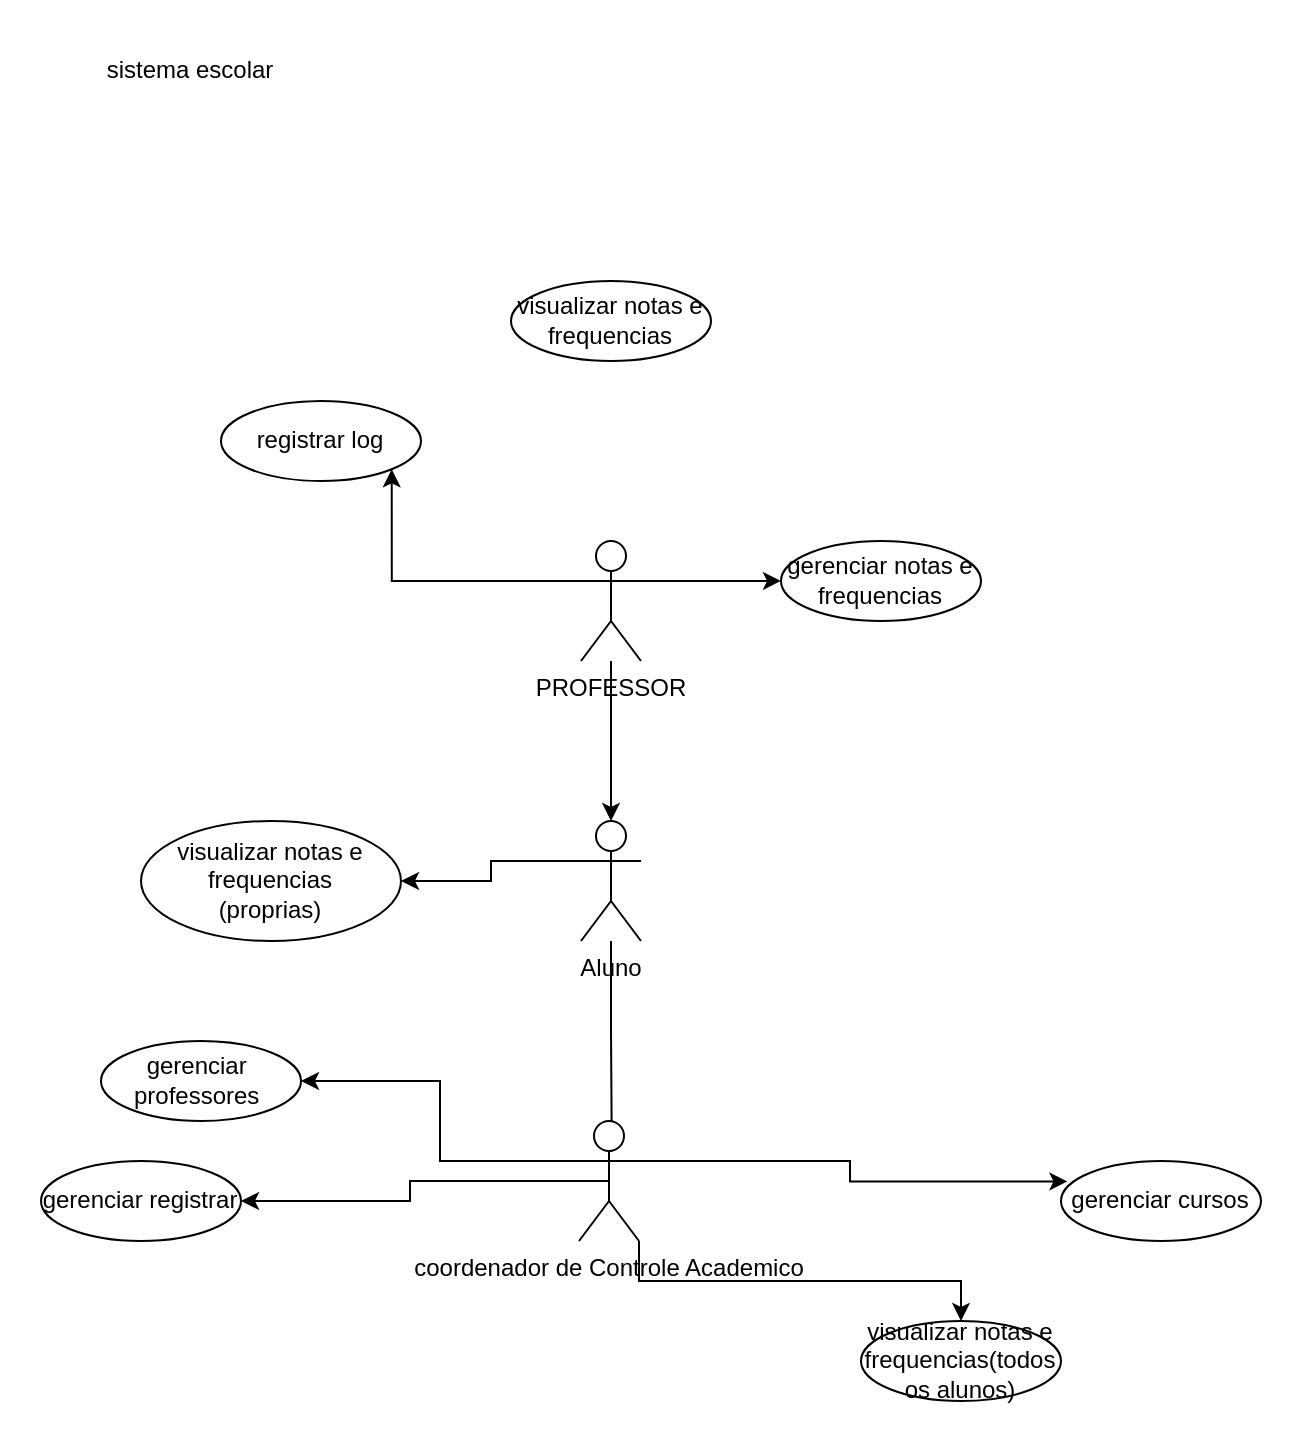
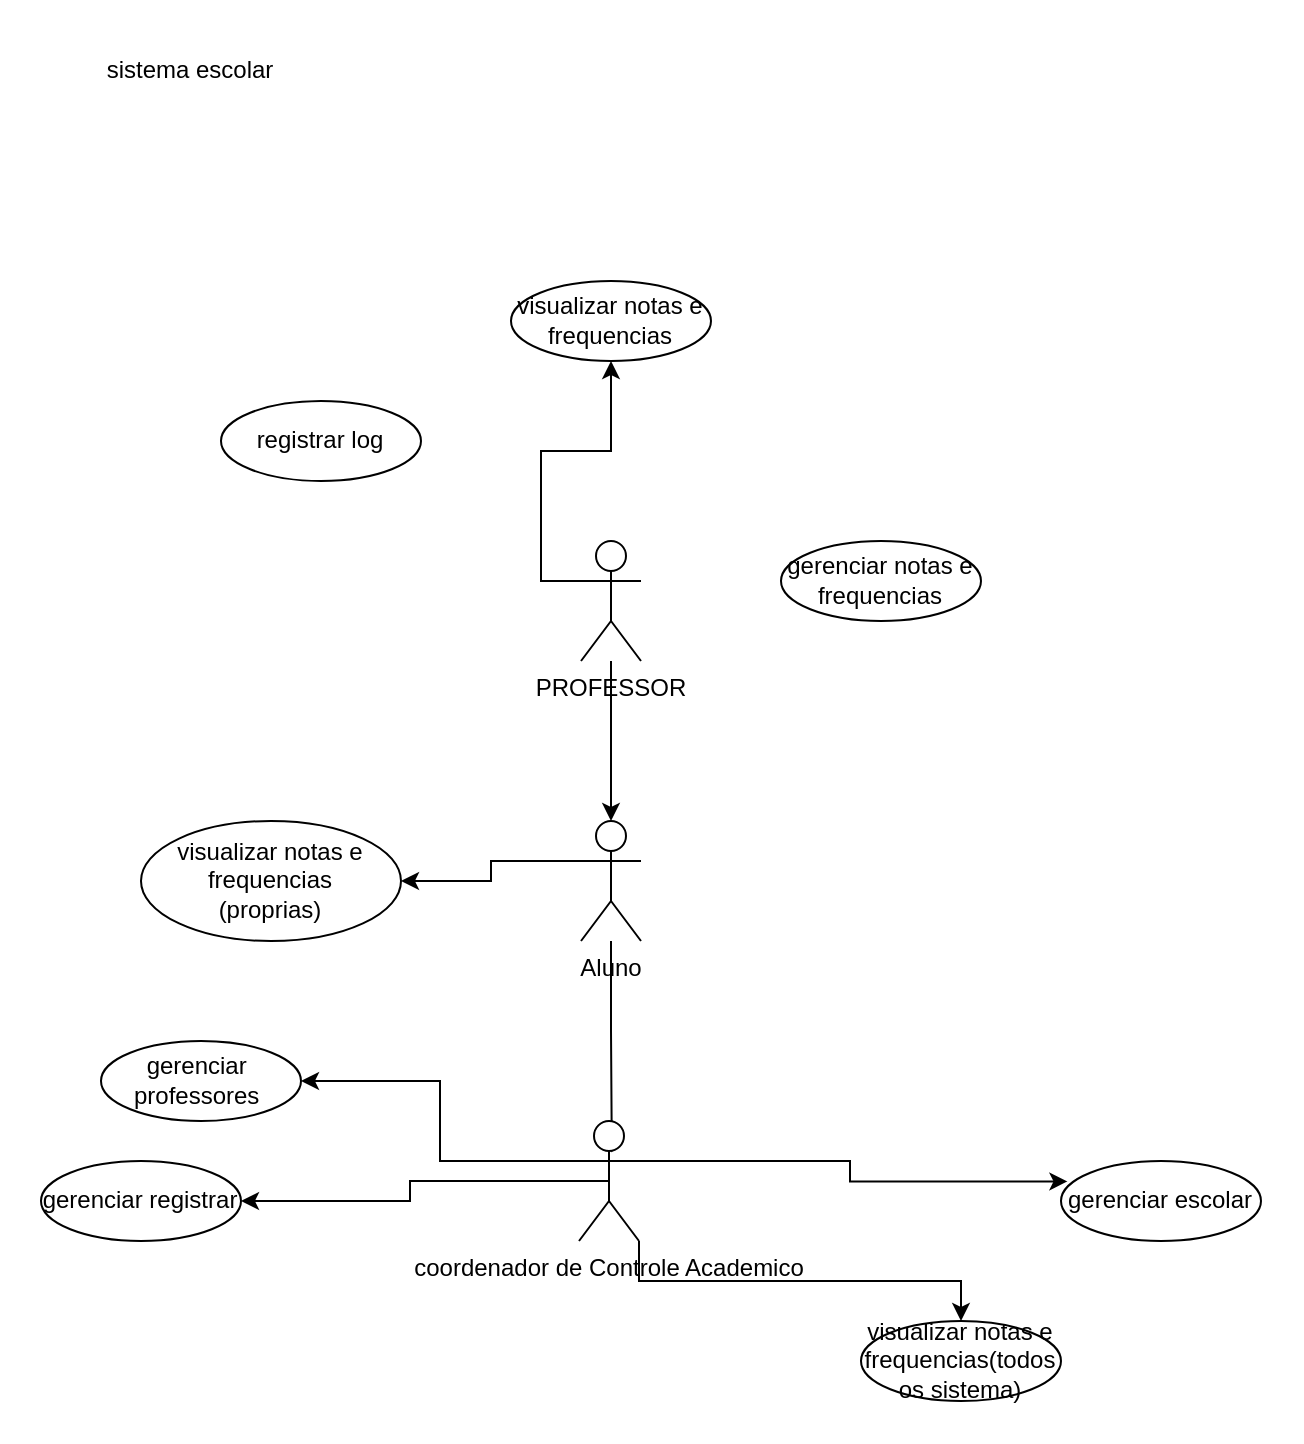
edge "PROFESSOR" -> "registrar log": now "PROFESSOR" -> "visualizar notas e frequencias"
edge "PROFESSOR" -> "gerenciar notas e frequencias": removed
node "gerenciar cursos": label "gerenciar cursos" -> "gerenciar escolar"
node "visualizar notas e frequencias(todos os alunos)": label "visualizar notas e frequencias(todos os alunos)" -> "visualizar notas e frequencias(todos os sistema)"
